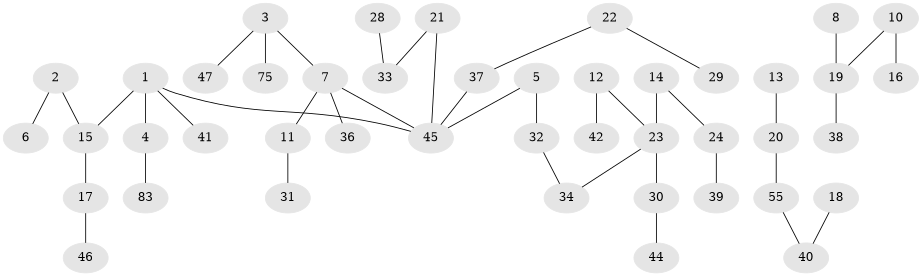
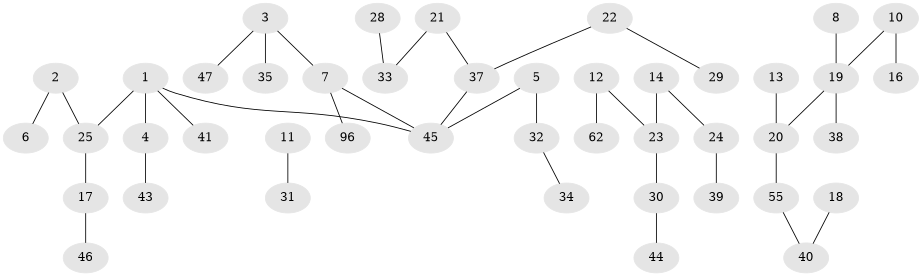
node "75": label "75" -> "35"
edge "21" -- "45": now "21" -- "37"
edge "7" -- "11": removed
edge "19" -- "20": added
node "15": label "15" -> "25"
node "36": label "36" -> "96"
node "42": label "42" -> "62"
edge "23" -- "34": removed
node "83": label "83" -> "43"
